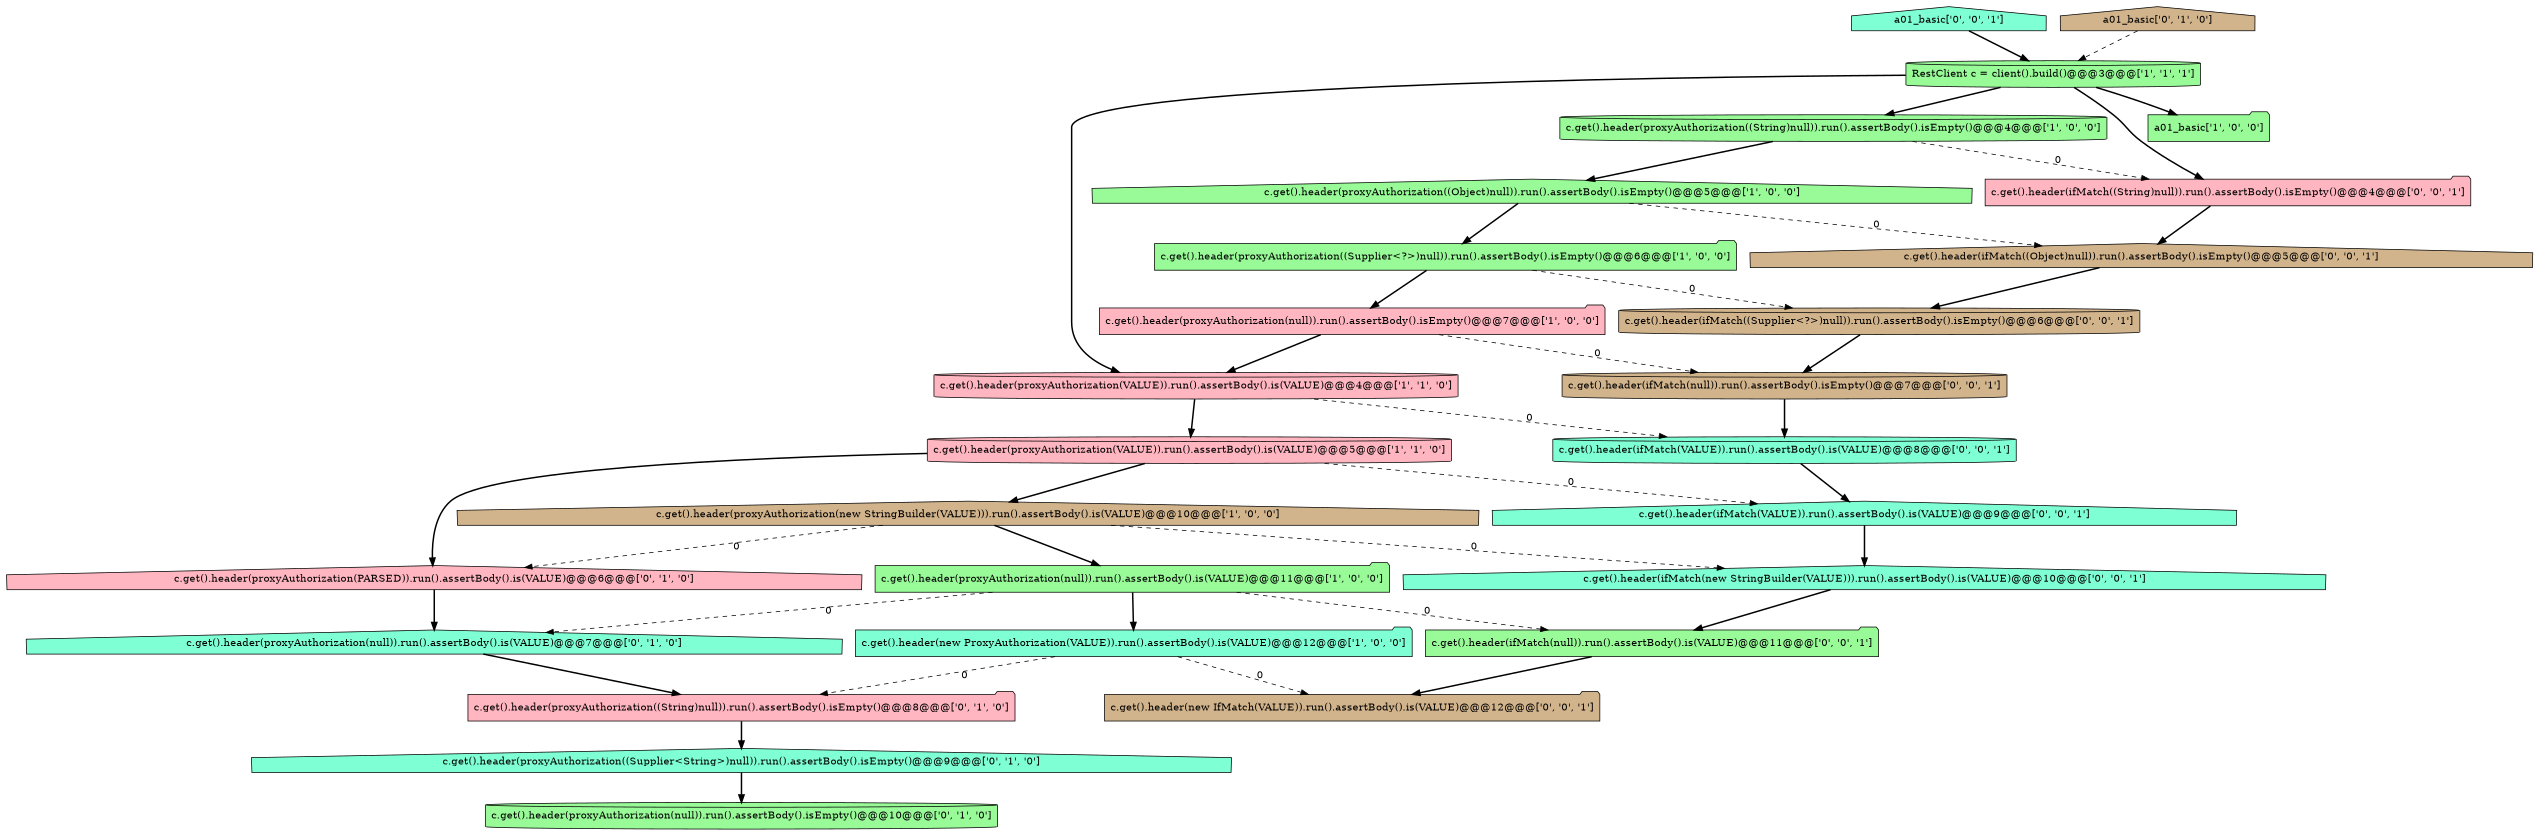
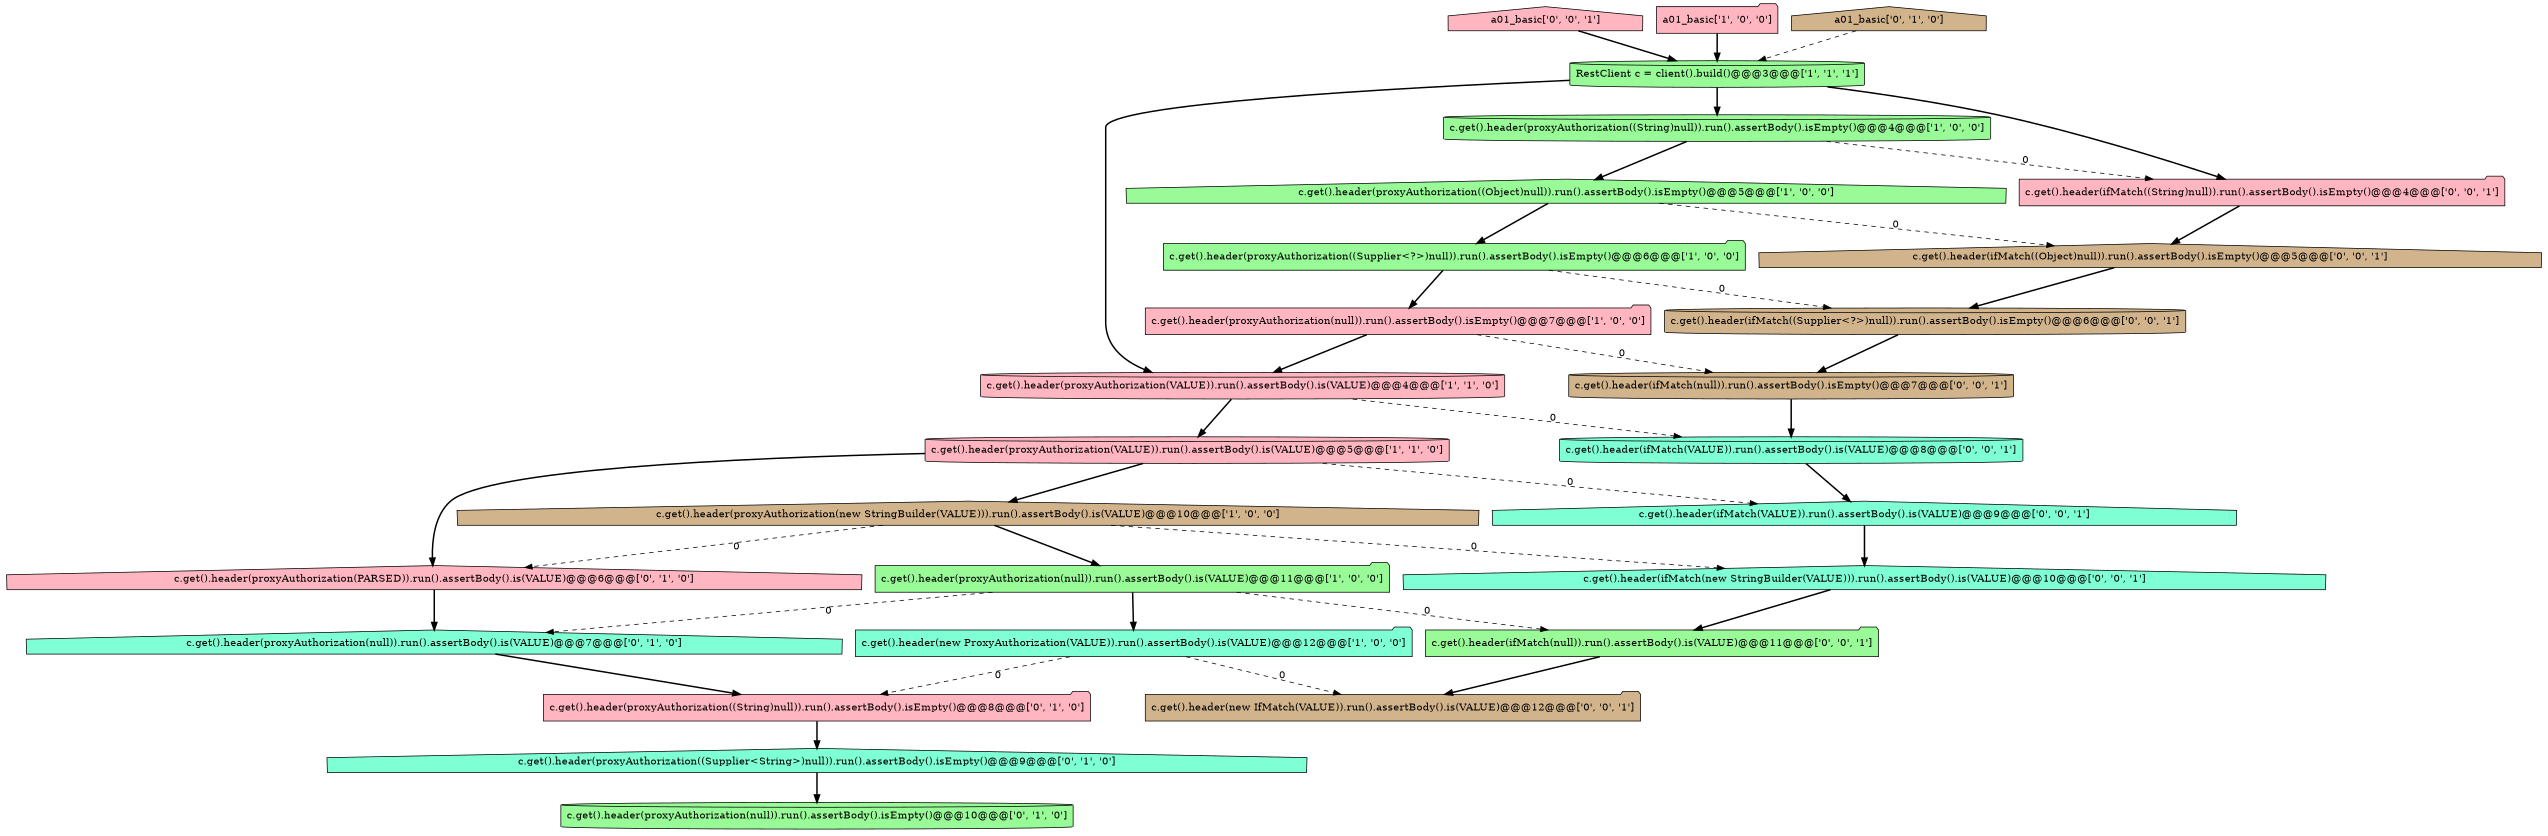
node "a01_basic['0', '0', '1']": fillcolor aquamarine -> lightpink
edge "RestClient c = client().build()@@@3@@@['1', '1', '1']" -> "a01_basic['1', '0', '0']": reversed
node "a01_basic['1', '0', '0']": fillcolor palegreen -> lightpink
